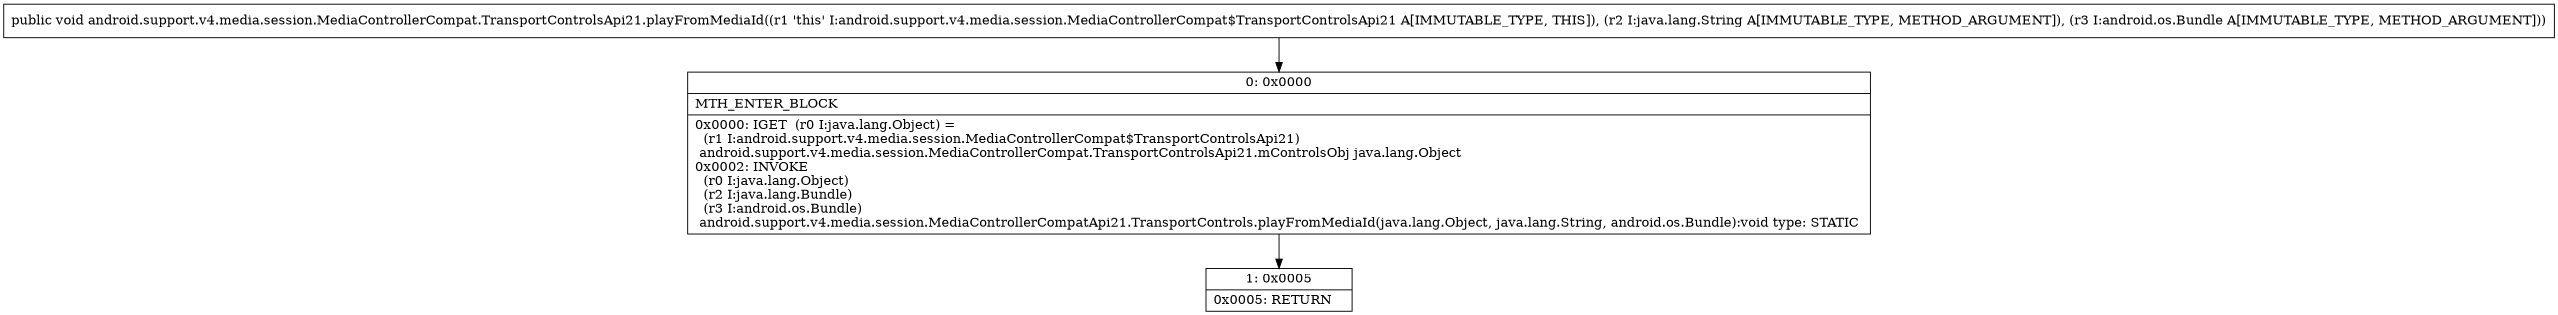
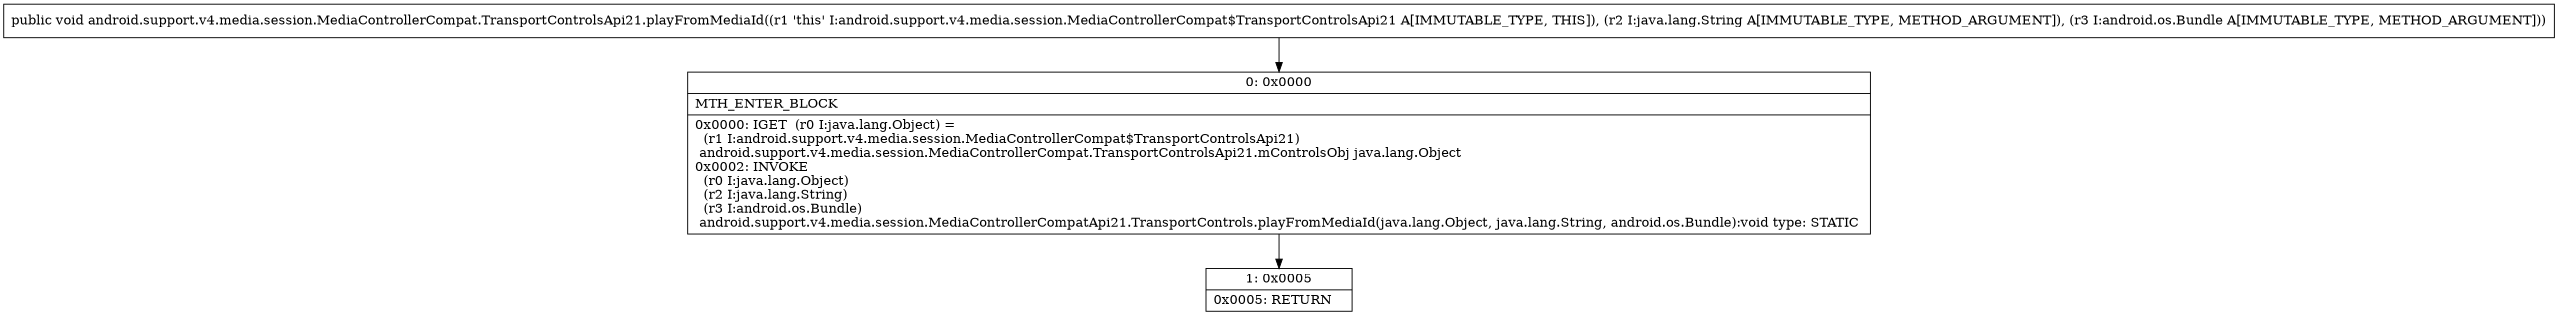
node "0: 0x0000": text "(r2 I:java.lang.Bundle)" -> "(r2 I:java.lang.String)"
